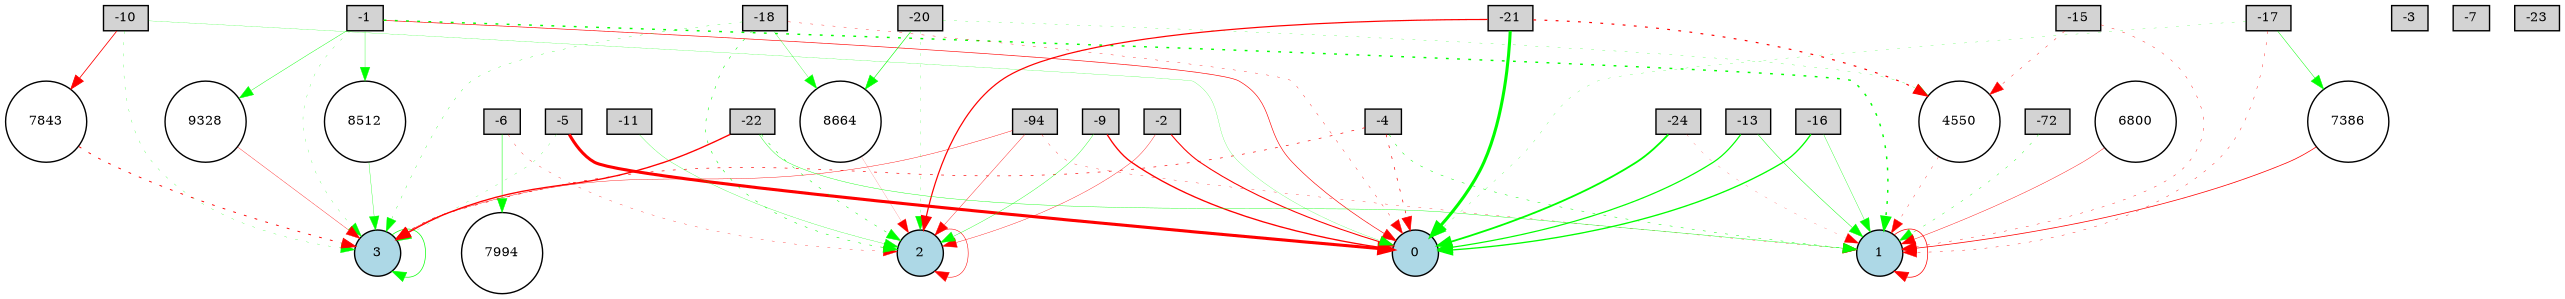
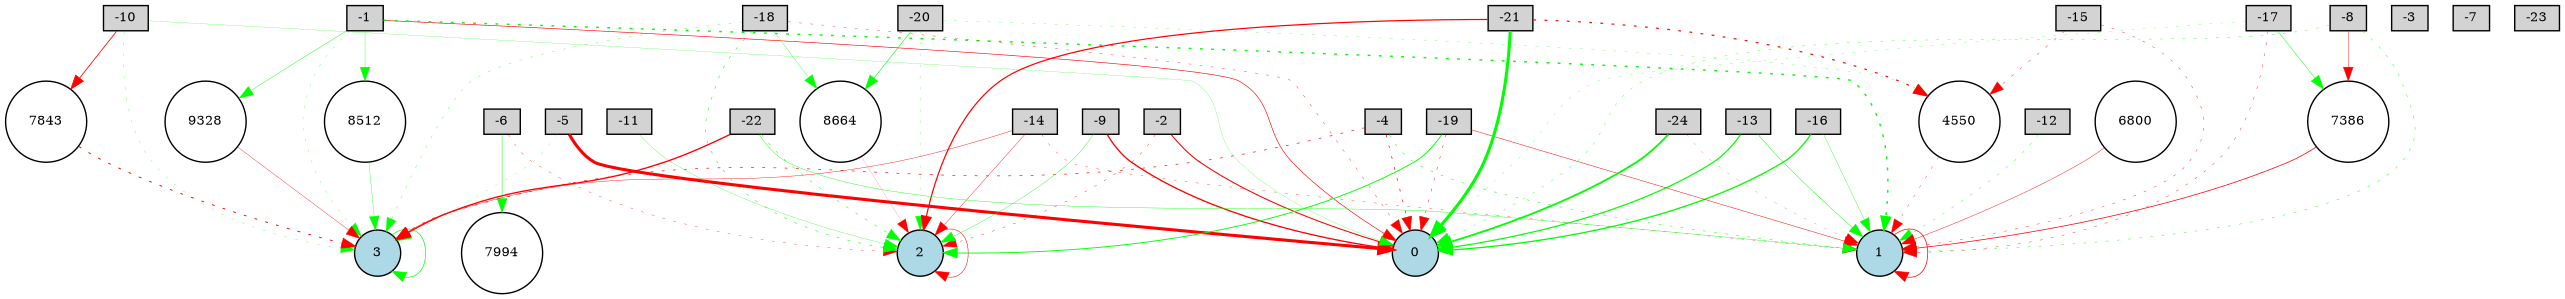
node "-8": added
node "-94": label "-94" -> "-14"
node "-19": added
node "-72": label "-72" -> "-12"
edge "-2" -> "2": style solid -> dotted
